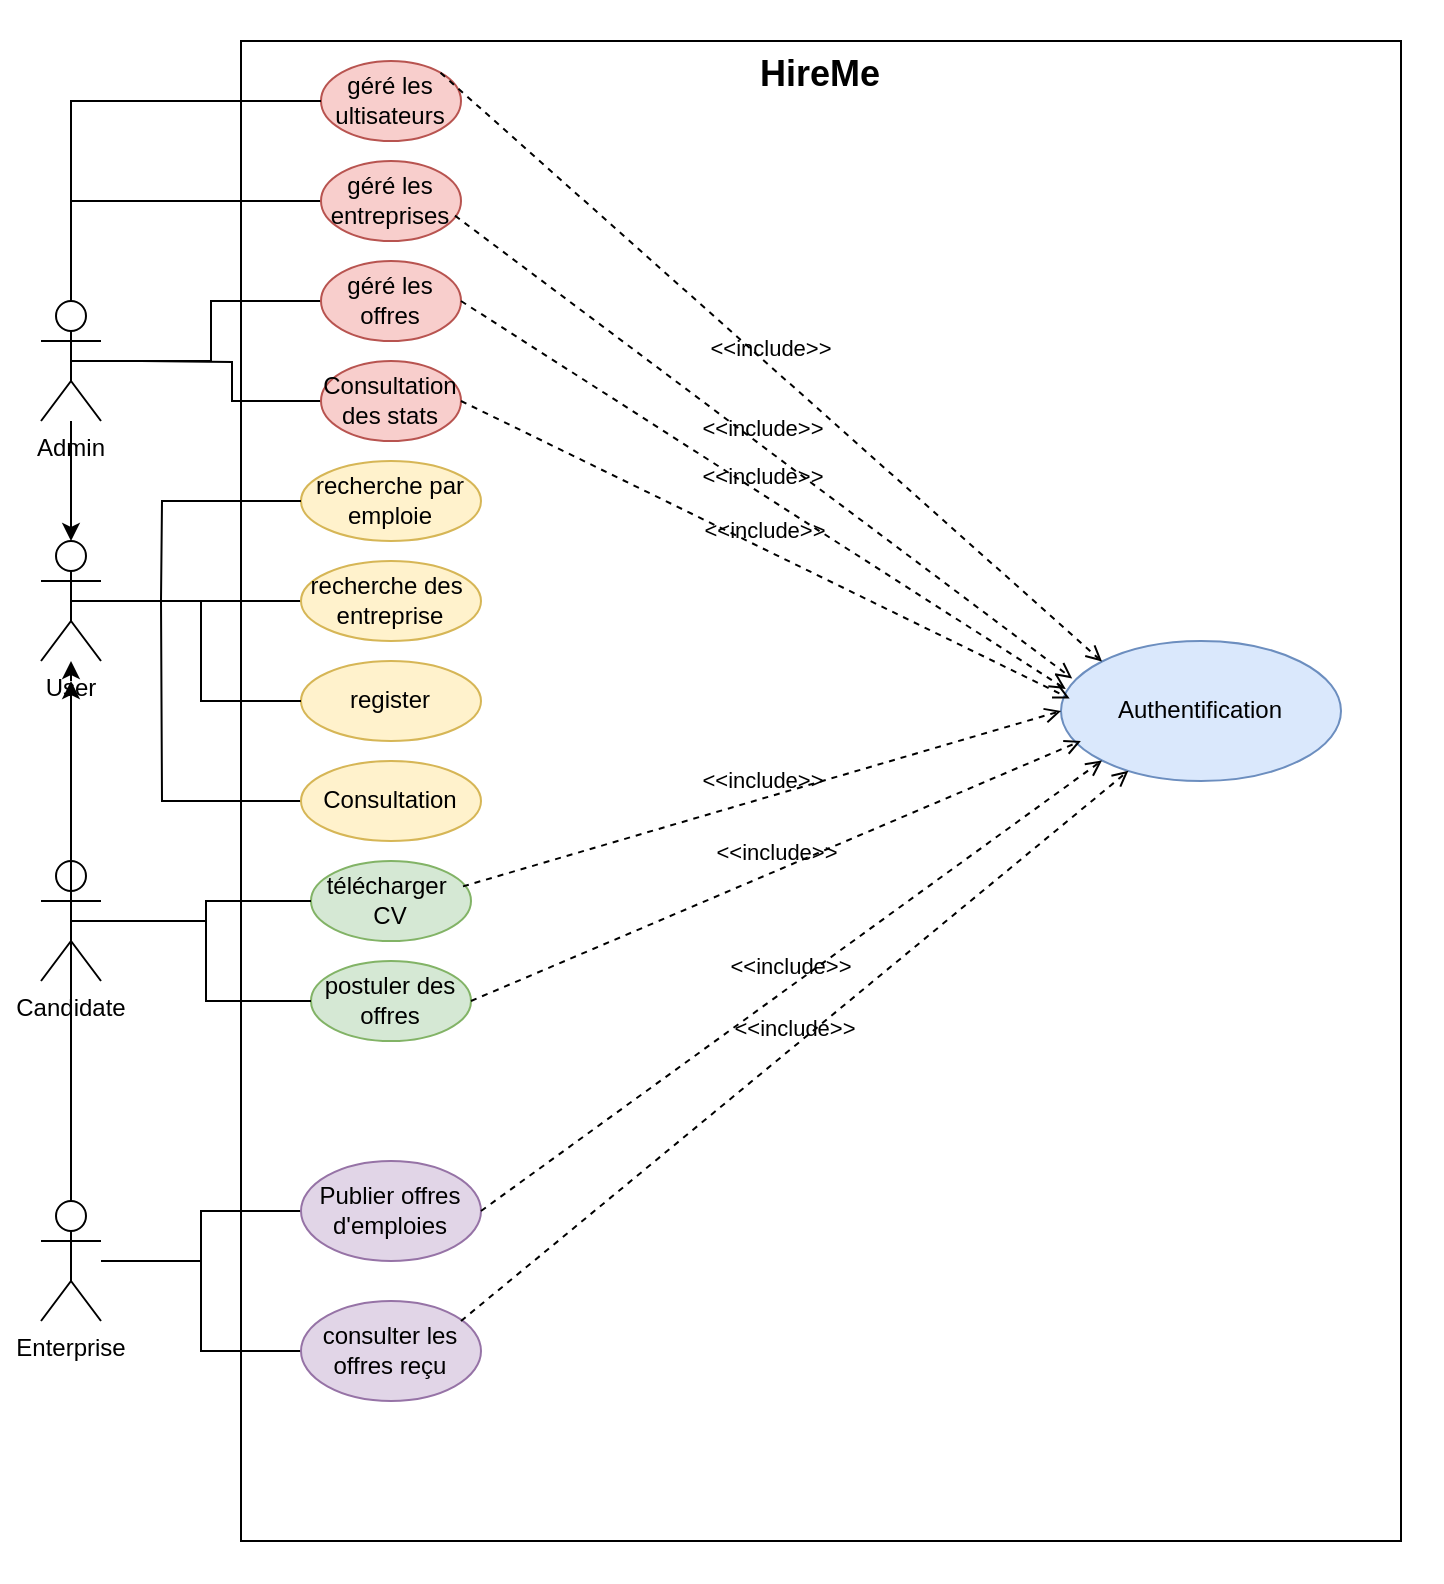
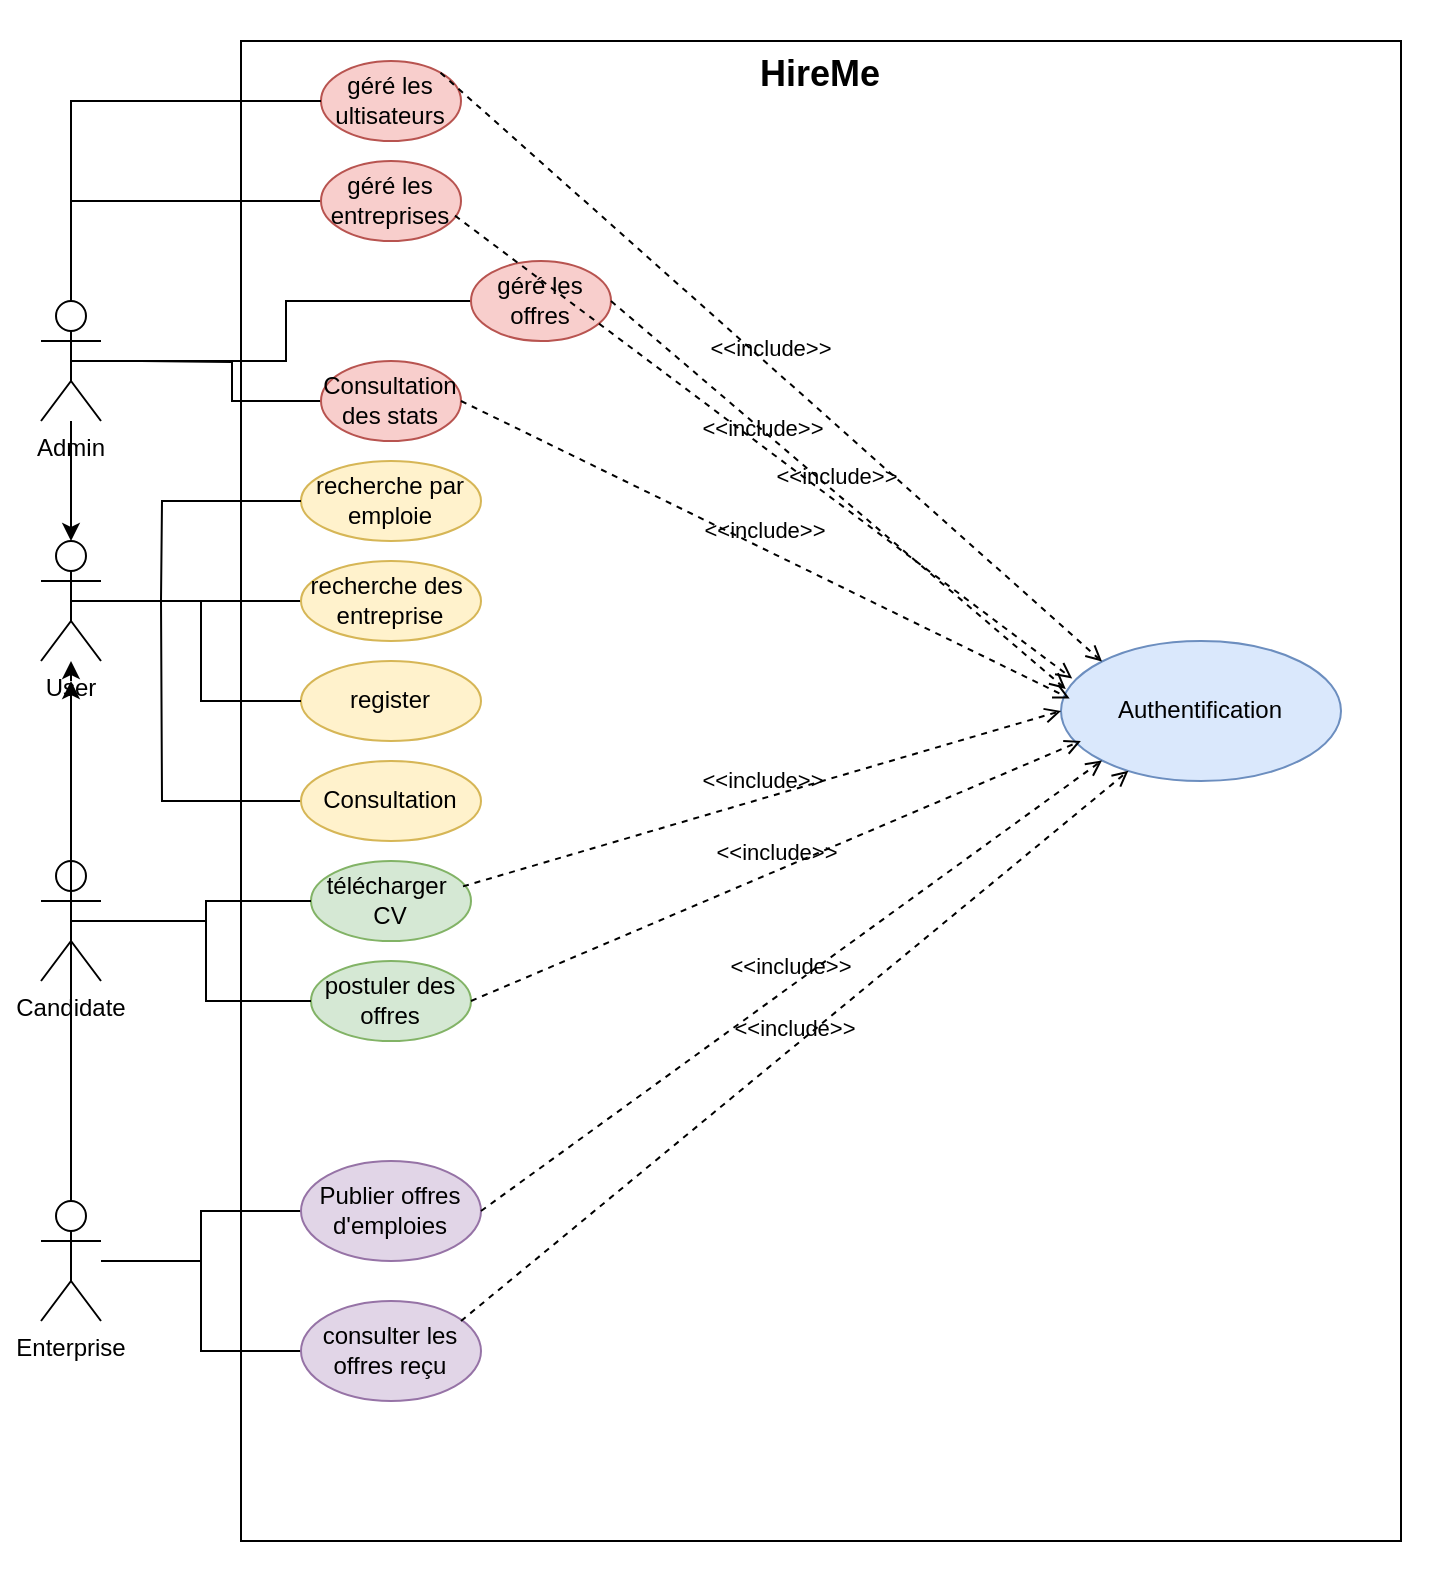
node "géré les offres": moved (391, 301) -> (541, 301)
